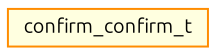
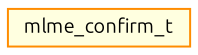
node "confirm_confirm_t": label "confirm_confirm_t" -> "mlme_confirm_t"
